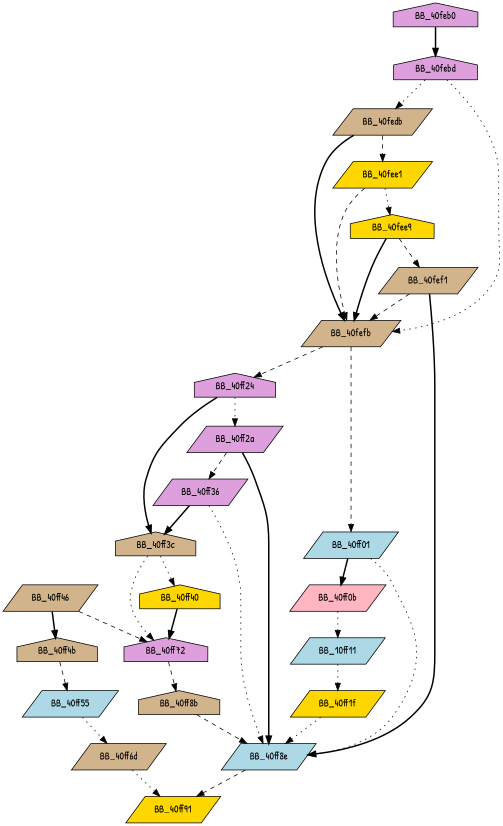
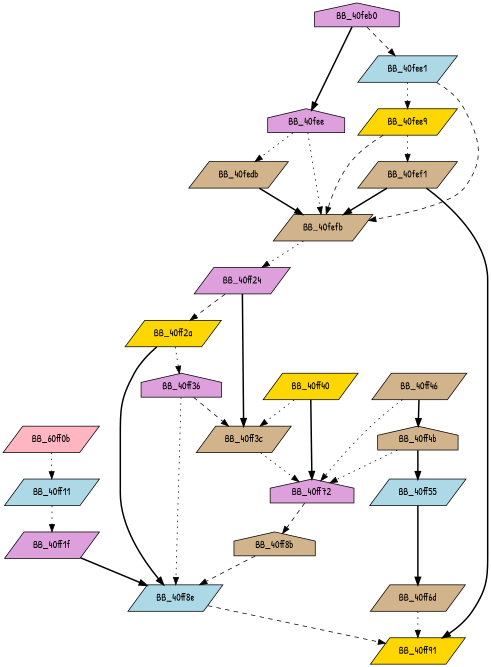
node "BB_40febd": label "BB_40febd" -> "BB_40fee"
edge "BB_40fedb" -> "BB_40fee1": now "BB_40feb0" -> "BB_40fee1"
node "BB_40fee1": fillcolor gold -> lightblue
node "BB_40fee9": shape house -> parallelogram
edge "BB_40fee9" -> "BB_40fef1": style dashed -> dotted
edge "BB_40fee9" -> "BB_40fefb": style bold -> dashed
edge "BB_40fef1" -> "BB_40fefb": style dashed -> bold
edge "BB_40fefb" -> "BB_40ff24": style dashed -> dotted
node "BB_40ff24": shape house -> parallelogram
edge "BB_40ff24" -> "BB_40ff2a": style dotted -> dashed
node "BB_40ff2a": fillcolor plum -> gold
edge "BB_40ff2a" -> "BB_40ff36": style dashed -> dotted
edge "BB_40ff4b" -> "BB_40ff72": added
node "BB_40ff36": shape parallelogram -> house
edge "BB_40ff36" -> "BB_40ff3c": style bold -> dashed
node "BB_40ff3c": shape house -> parallelogram
node "BB_40ff01": removed
edge "BB_40fef1" -> "BB_40ff8e": now "BB_40fef1" -> "BB_40ff91"
edge "BB_40ff3c" -> "BB_40ff40": reversed
node "BB_40ff40": shape house -> parallelogram
node "BB_40ff0b": label "BB_40ff0b" -> "BB_60ff0b"
edge "BB_40ff46" -> "BB_40ff72": style dashed -> dotted
node "BB_10ff11": label "BB_10ff11" -> "BB_40ff11"
edge "BB_40ff4b" -> "BB_40ff55": style dashed -> bold
node "BB_40ff1f": fillcolor gold -> plum
edge "BB_40ff55" -> "BB_40ff6d": style dotted -> bold
edge "BB_40ff1f" -> "BB_40ff8e": style dotted -> bold
